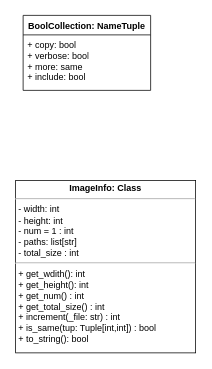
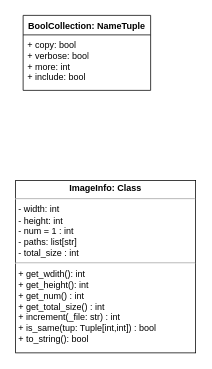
node "+ copy: bool + verbose: bool + more: same + include: bool": label "+ copy: bool + verbose: bool + more: same + include: bool" -> "+ copy: bool + verbose: bool + more: int + include: bool"
